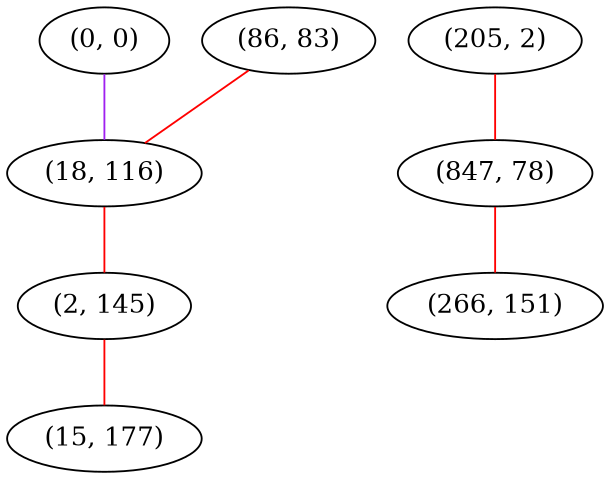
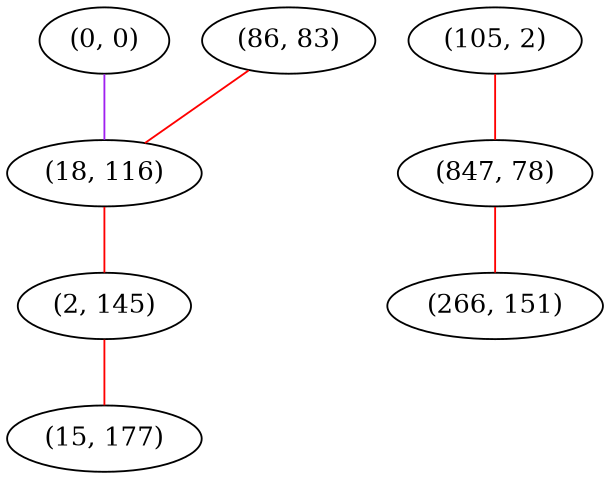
node "(205, 2)": label "(205, 2)" -> "(105, 2)"
